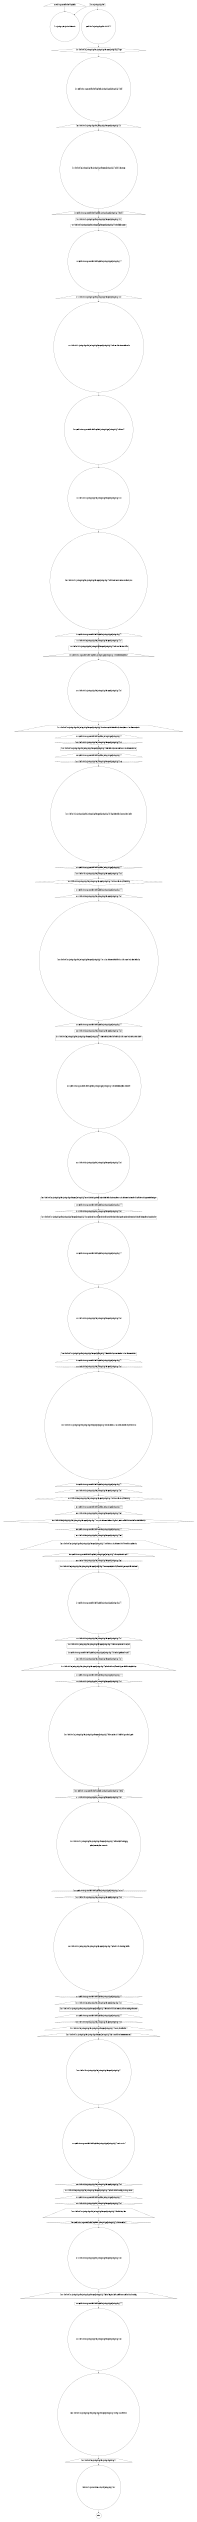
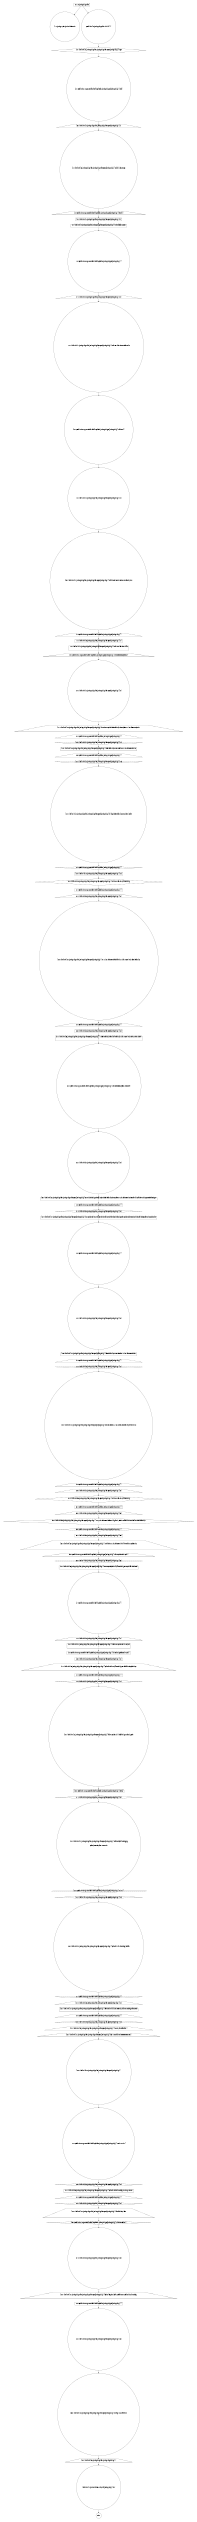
node "r3 := @this: org.snomed.otf.owltoolkit.Application": removed
